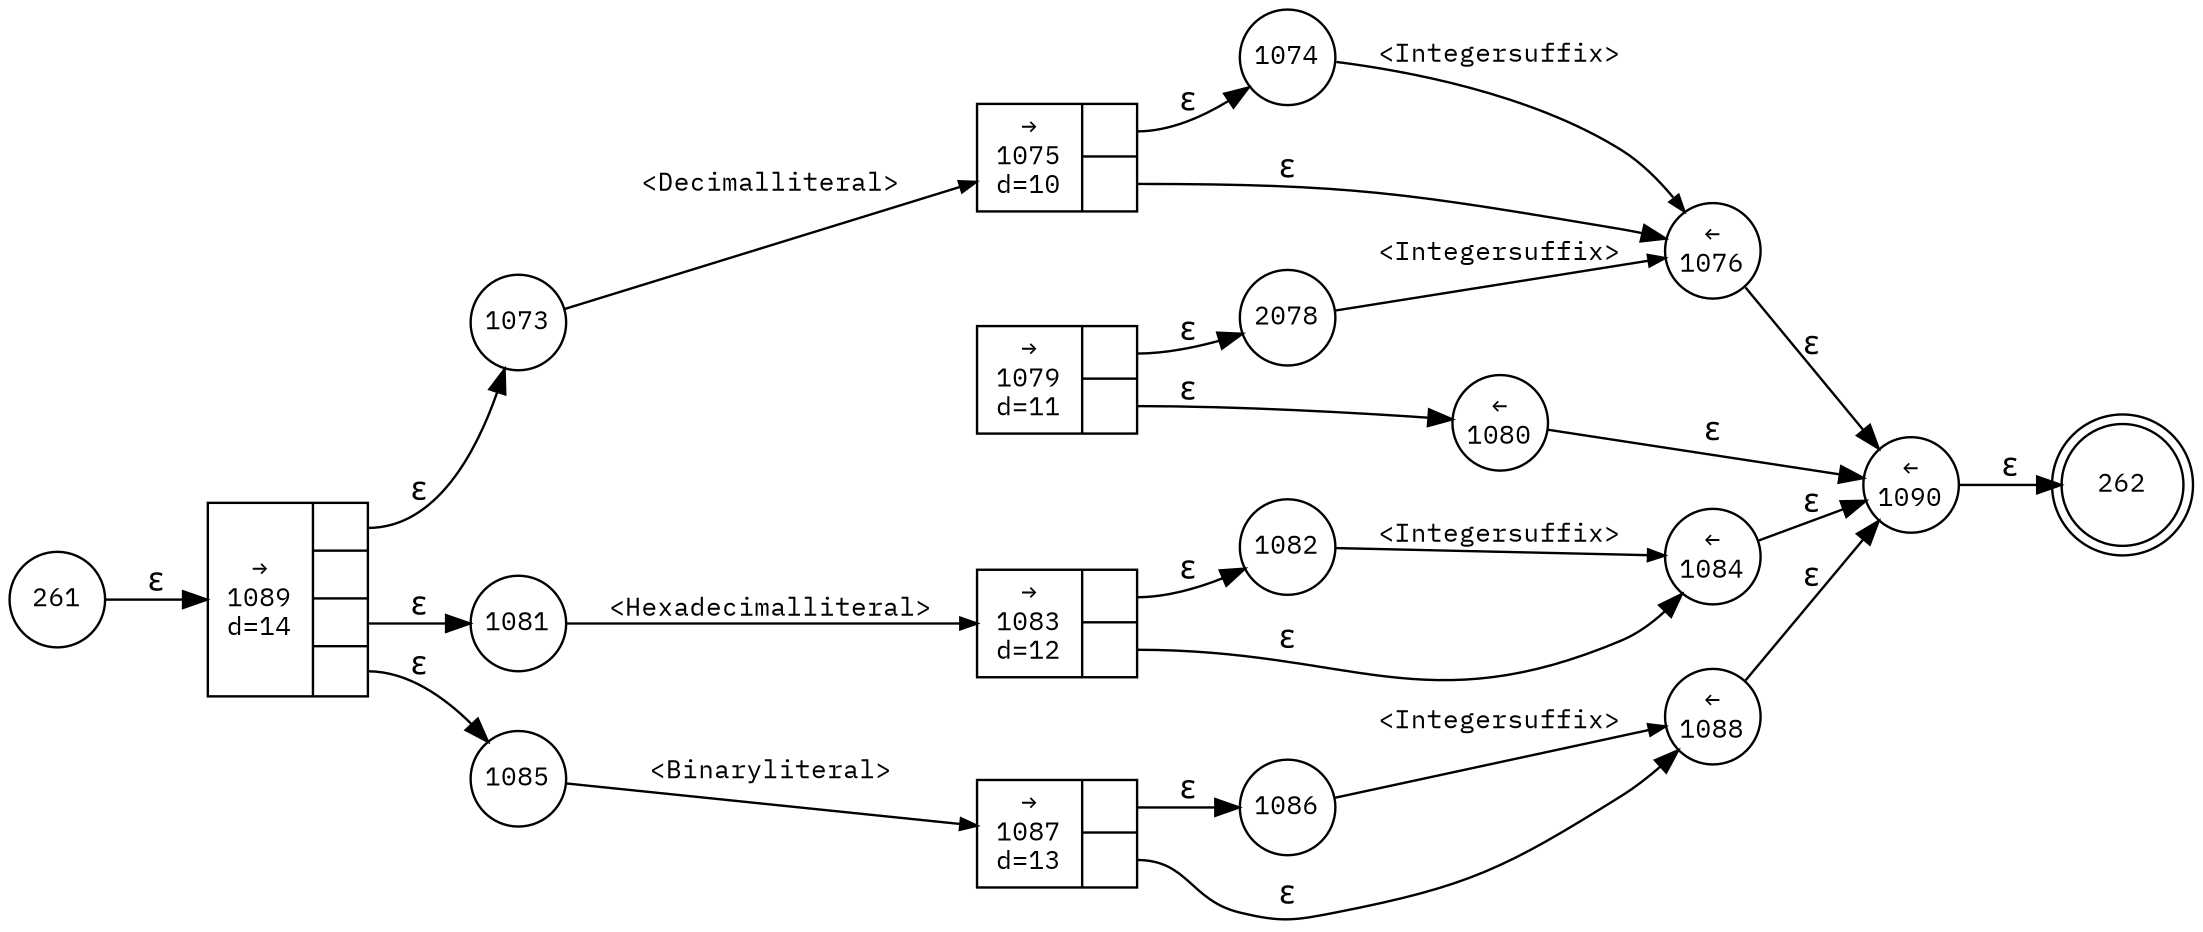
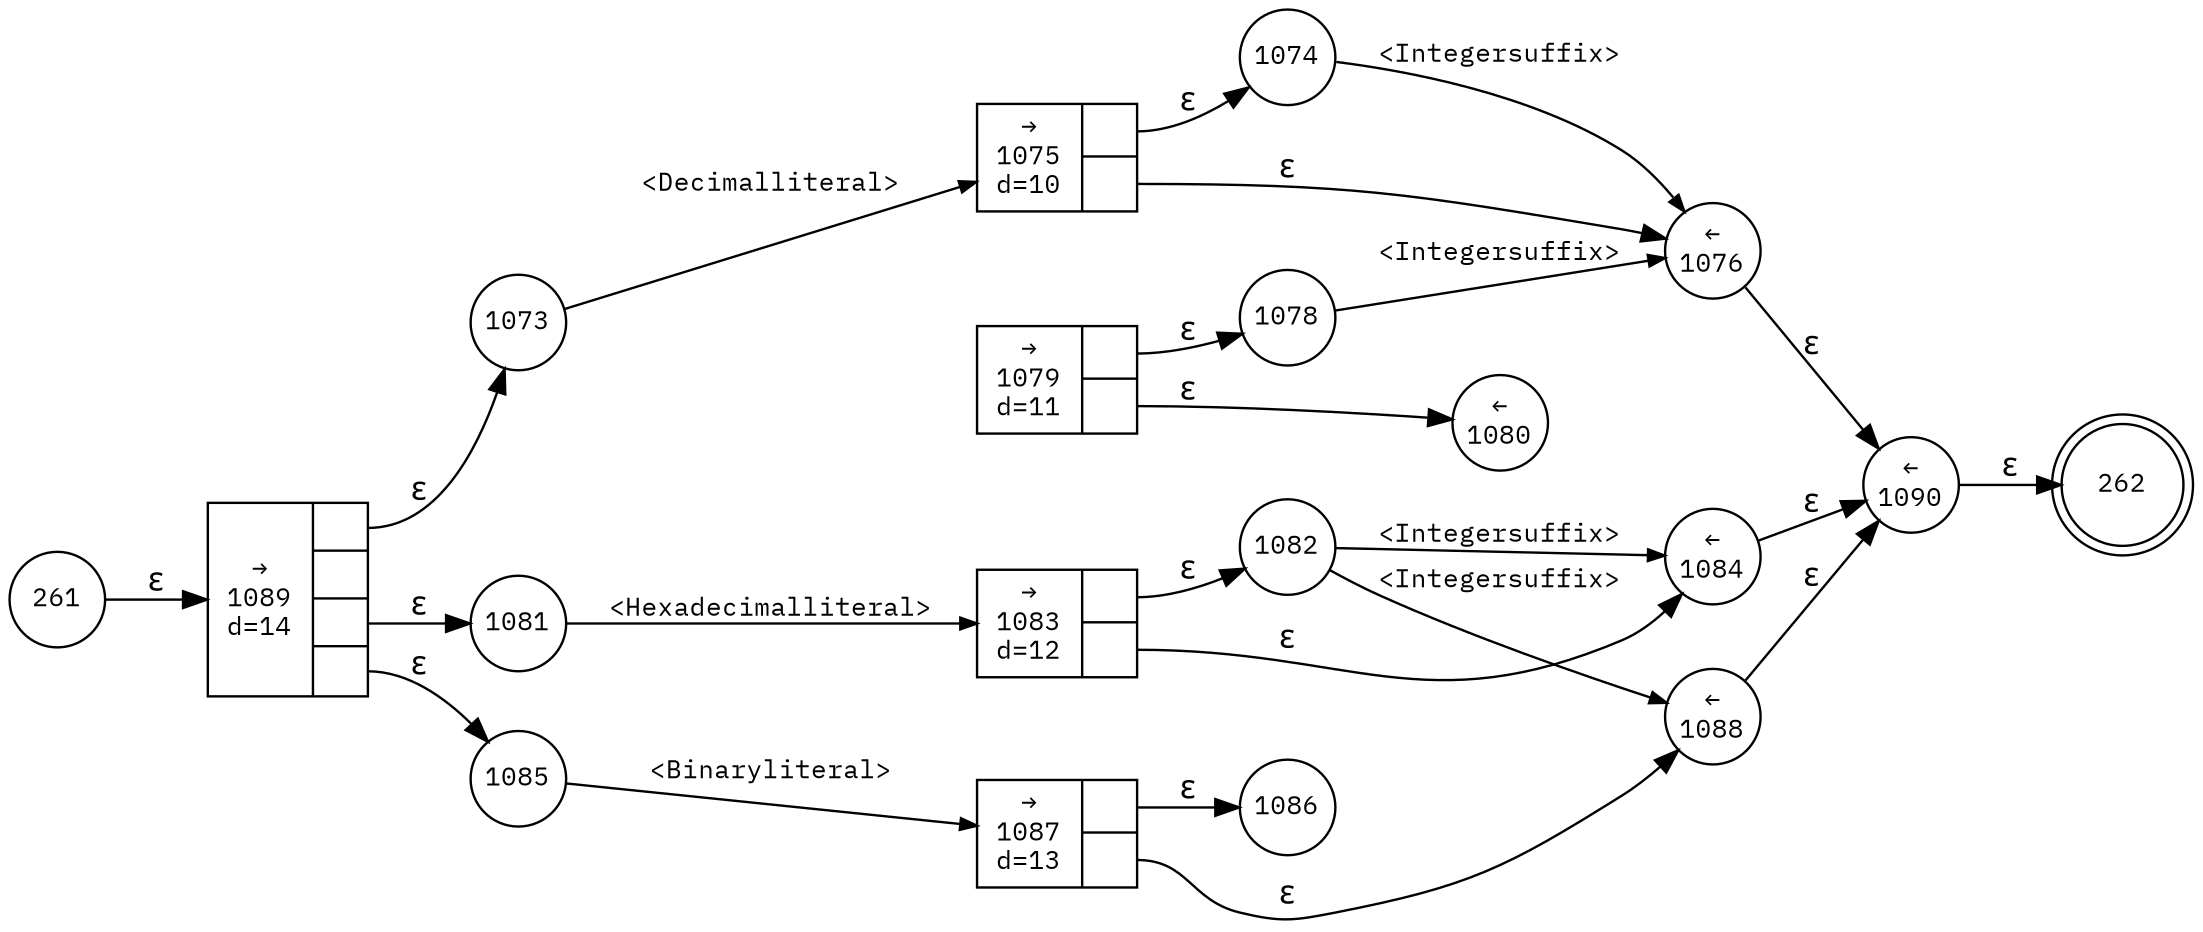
node "2078": label "2078" -> "1078"
edge "← 1080" -> "← 1090": removed, label "ε"
edge "1086" -> "← 1088": now "1082" -> "← 1088"
